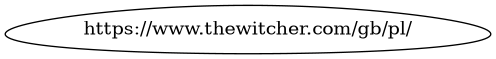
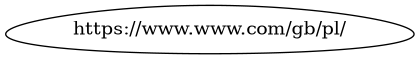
node "https://www.thewitcher.com/gb/pl/": label "https://www.thewitcher.com/gb/pl/" -> "https://www.www.com/gb/pl/"
